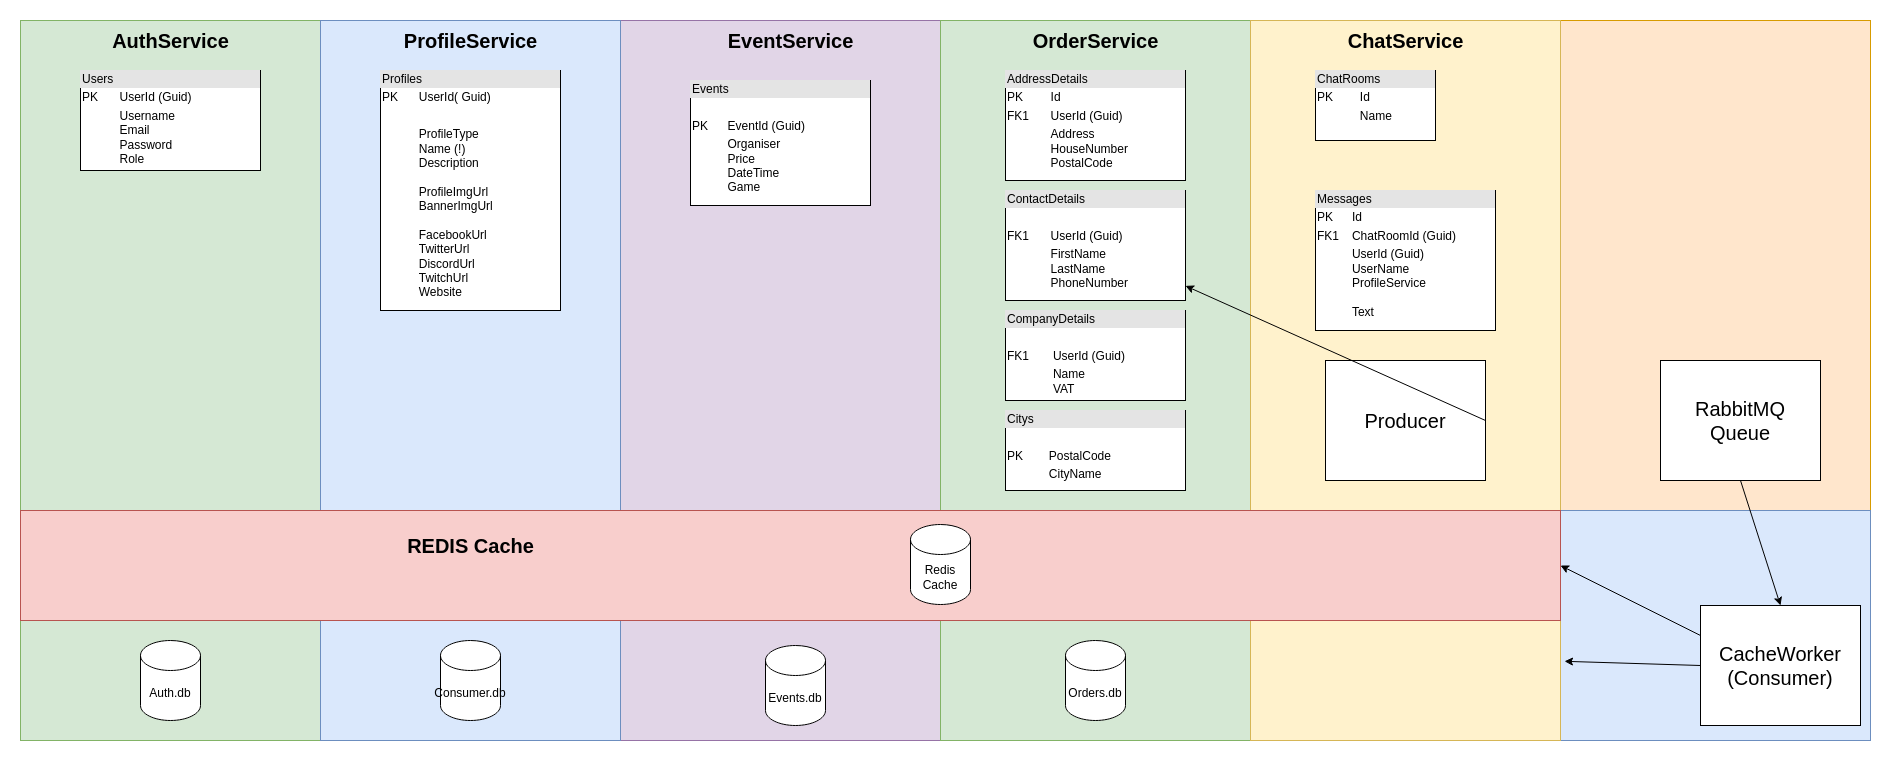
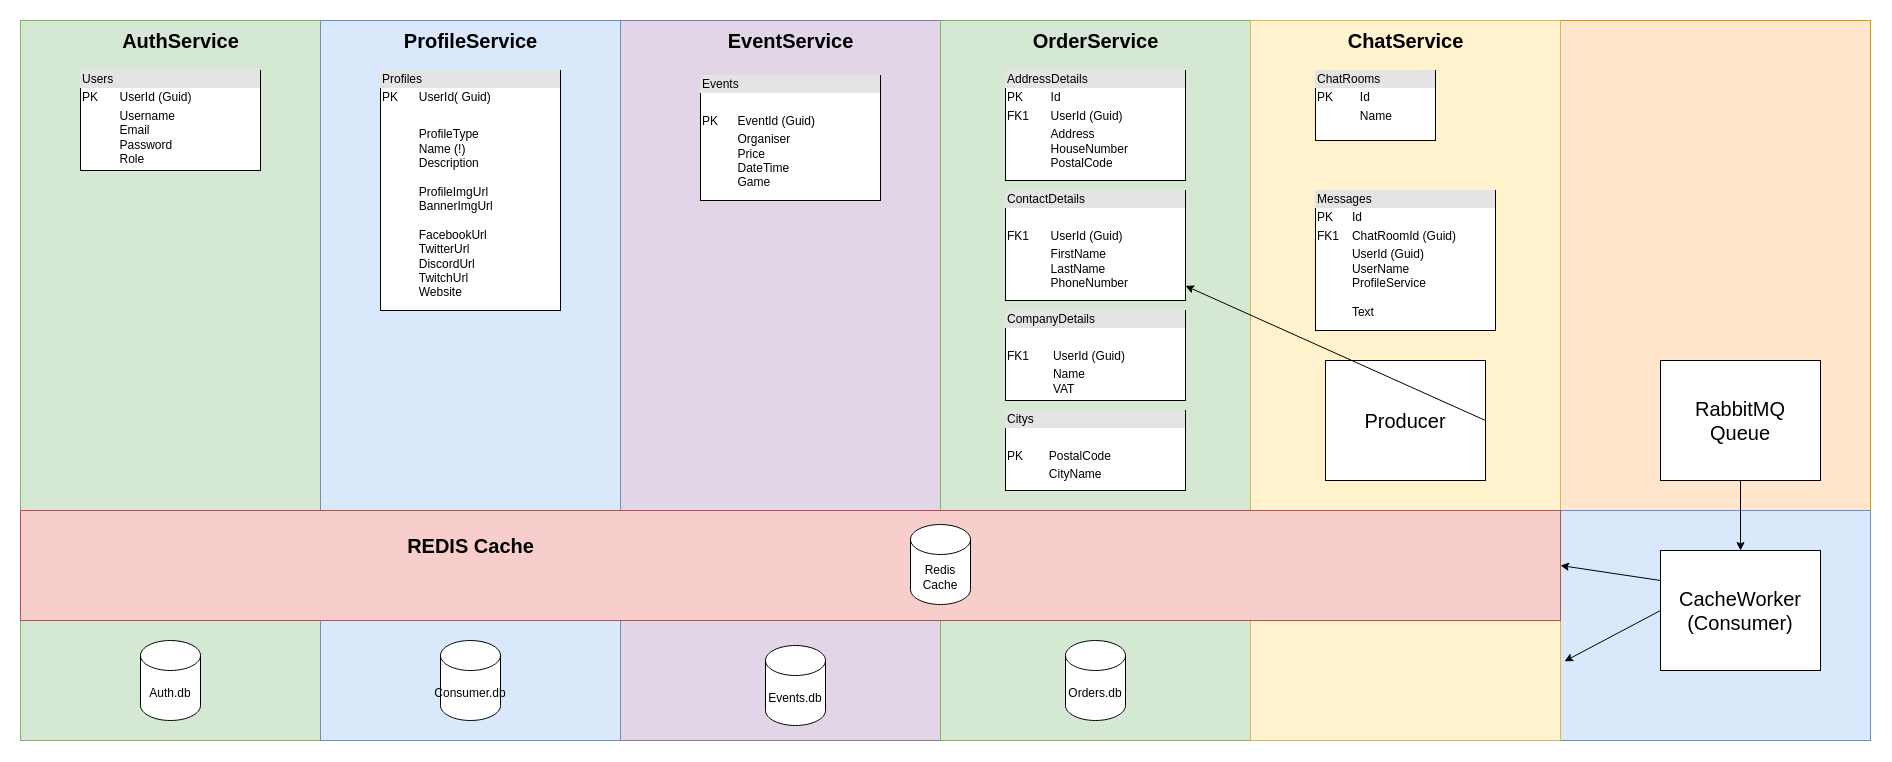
node "AuthService": moved (171, 41) -> (181, 41)
node "Events PK EventId (Guid) Organiser Price DateTime Game": moved (781, 143) -> (791, 138)
node "CacheWorker (Consumer)": moved (1781, 666) -> (1741, 611)
